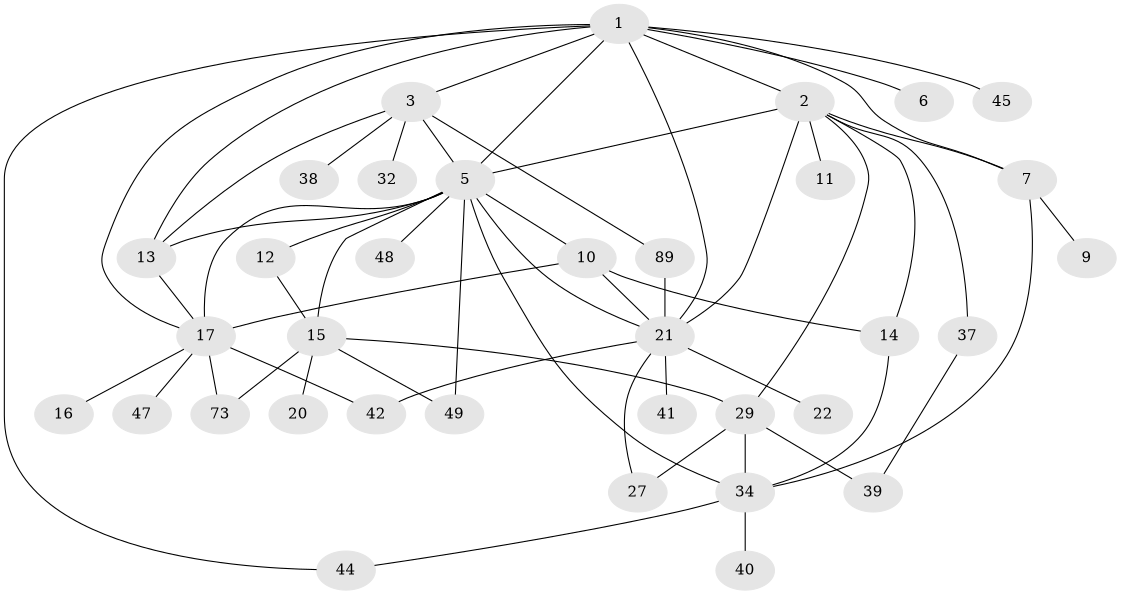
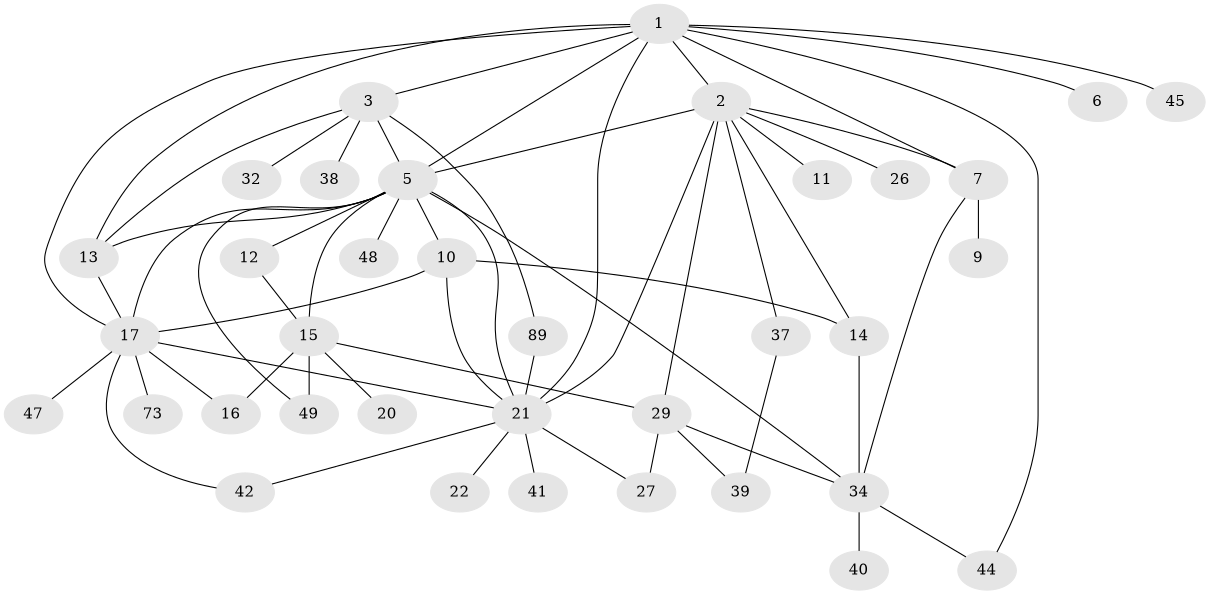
node "26": added
edge "15" -- "73": now "15" -- "16"
edge "17" -- "21": added
